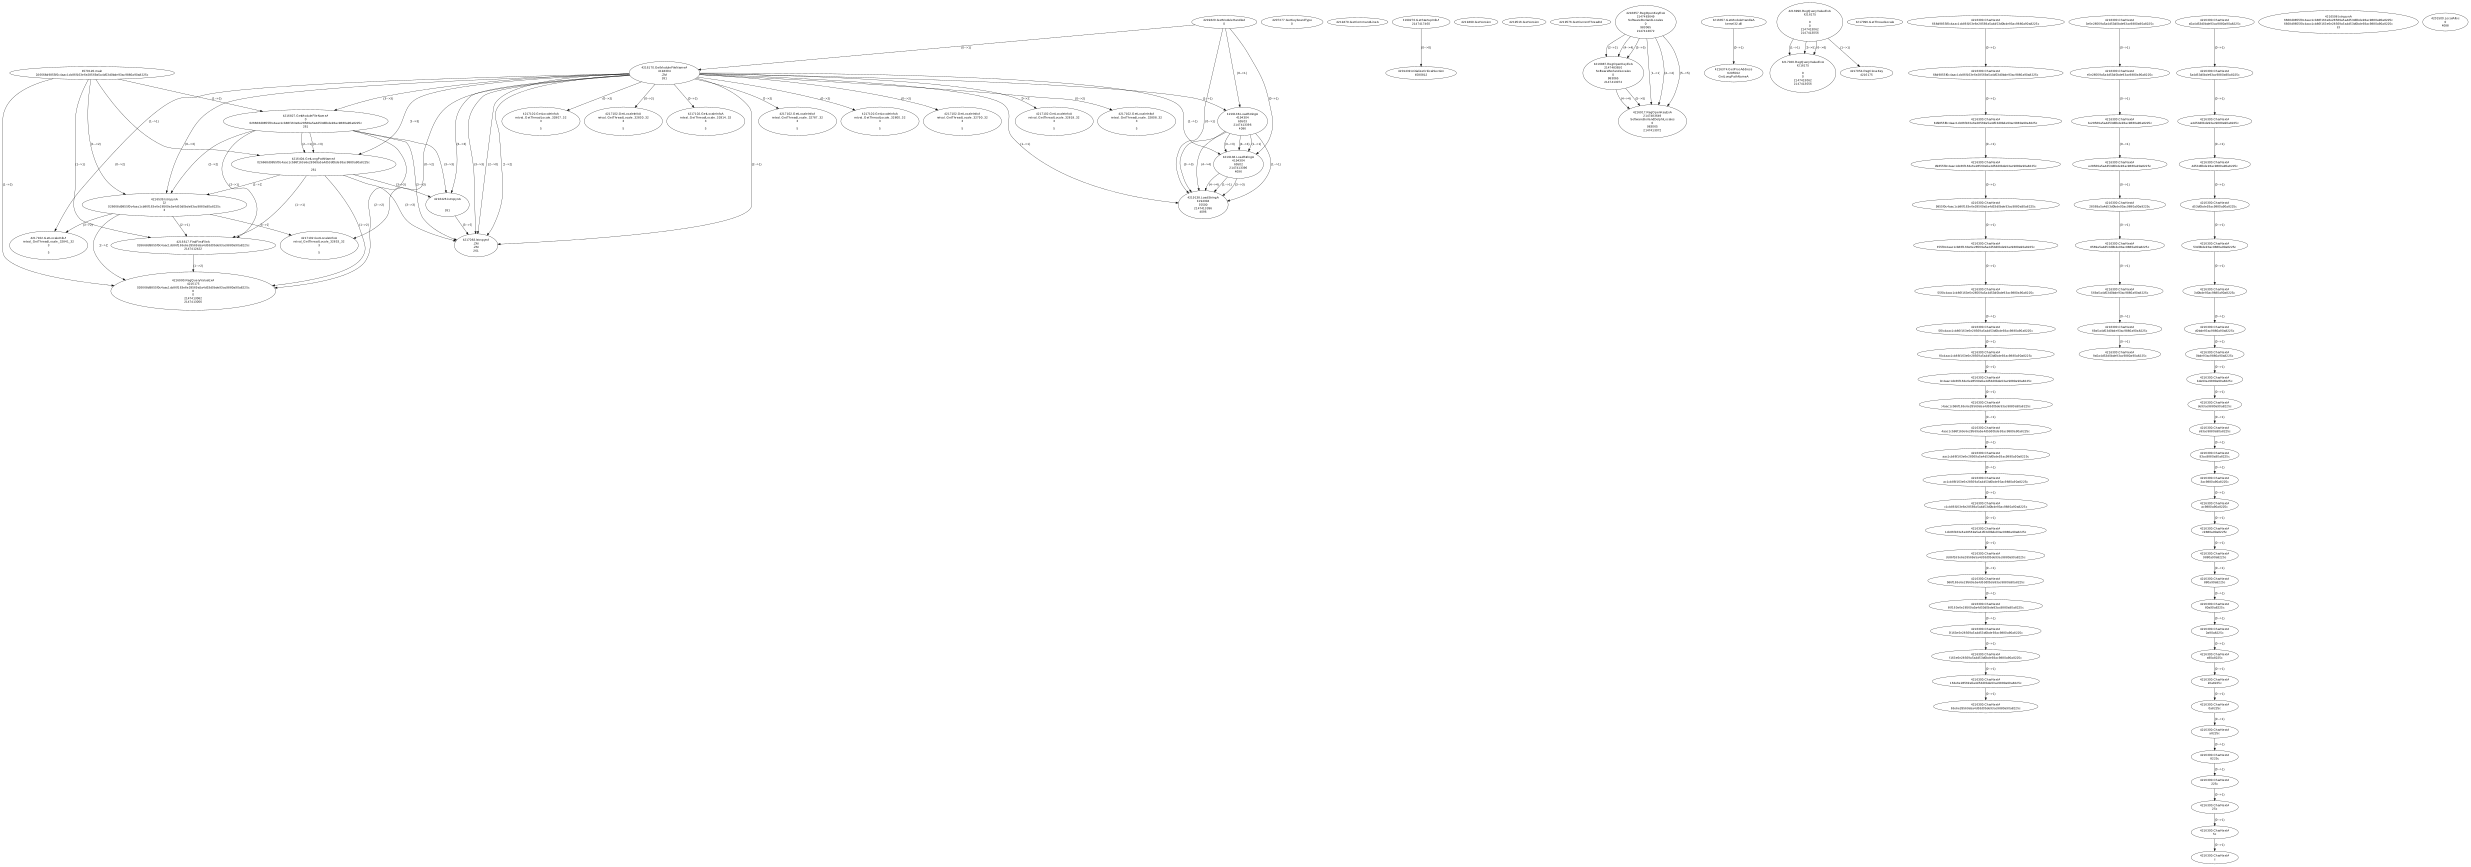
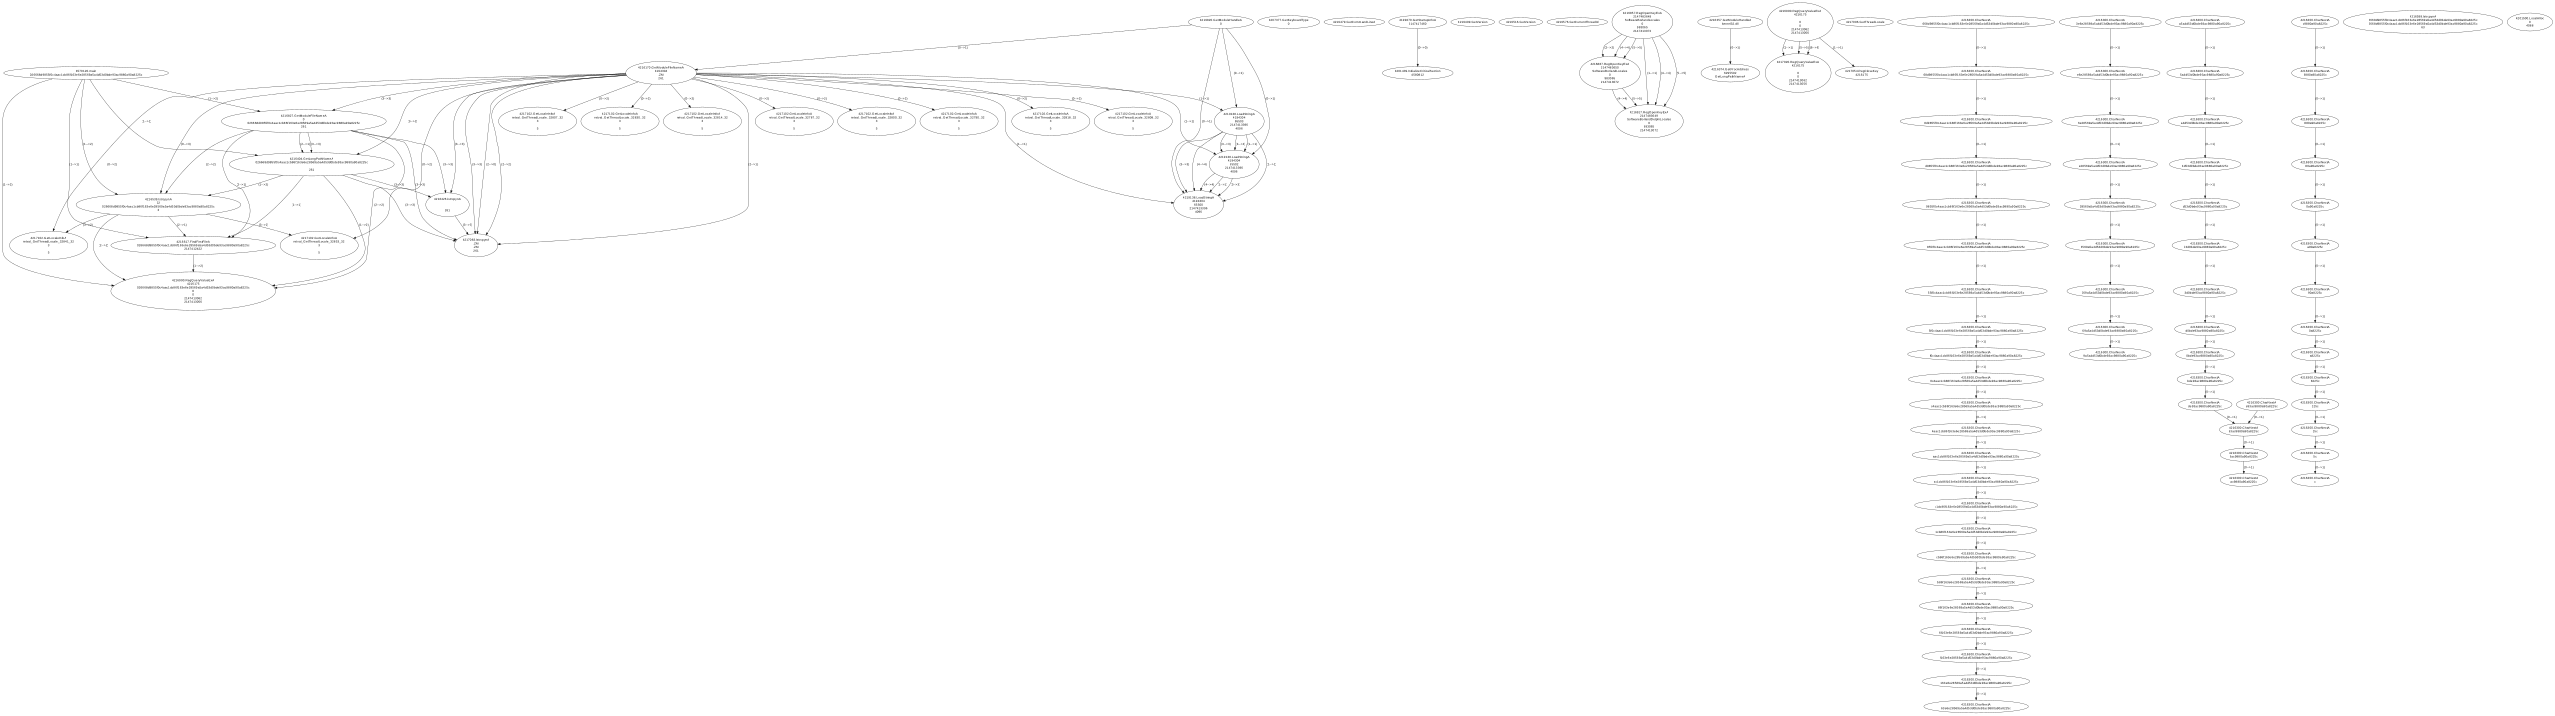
edge "4216300.CharNextA de93ac9880a90a8225c" -> "4216300.CharNextA e93ac9880a90a8225c": now "4216300.CharNextA de93ac9880a90a8225c" -> "4216300.CharNextA 93ac9880a90a8225c"
edge "4216300.CharNextA ac9880a90a8225c" -> "4216300.CharNextA c9880a90a8225c": removed, label "(0-->1)"
